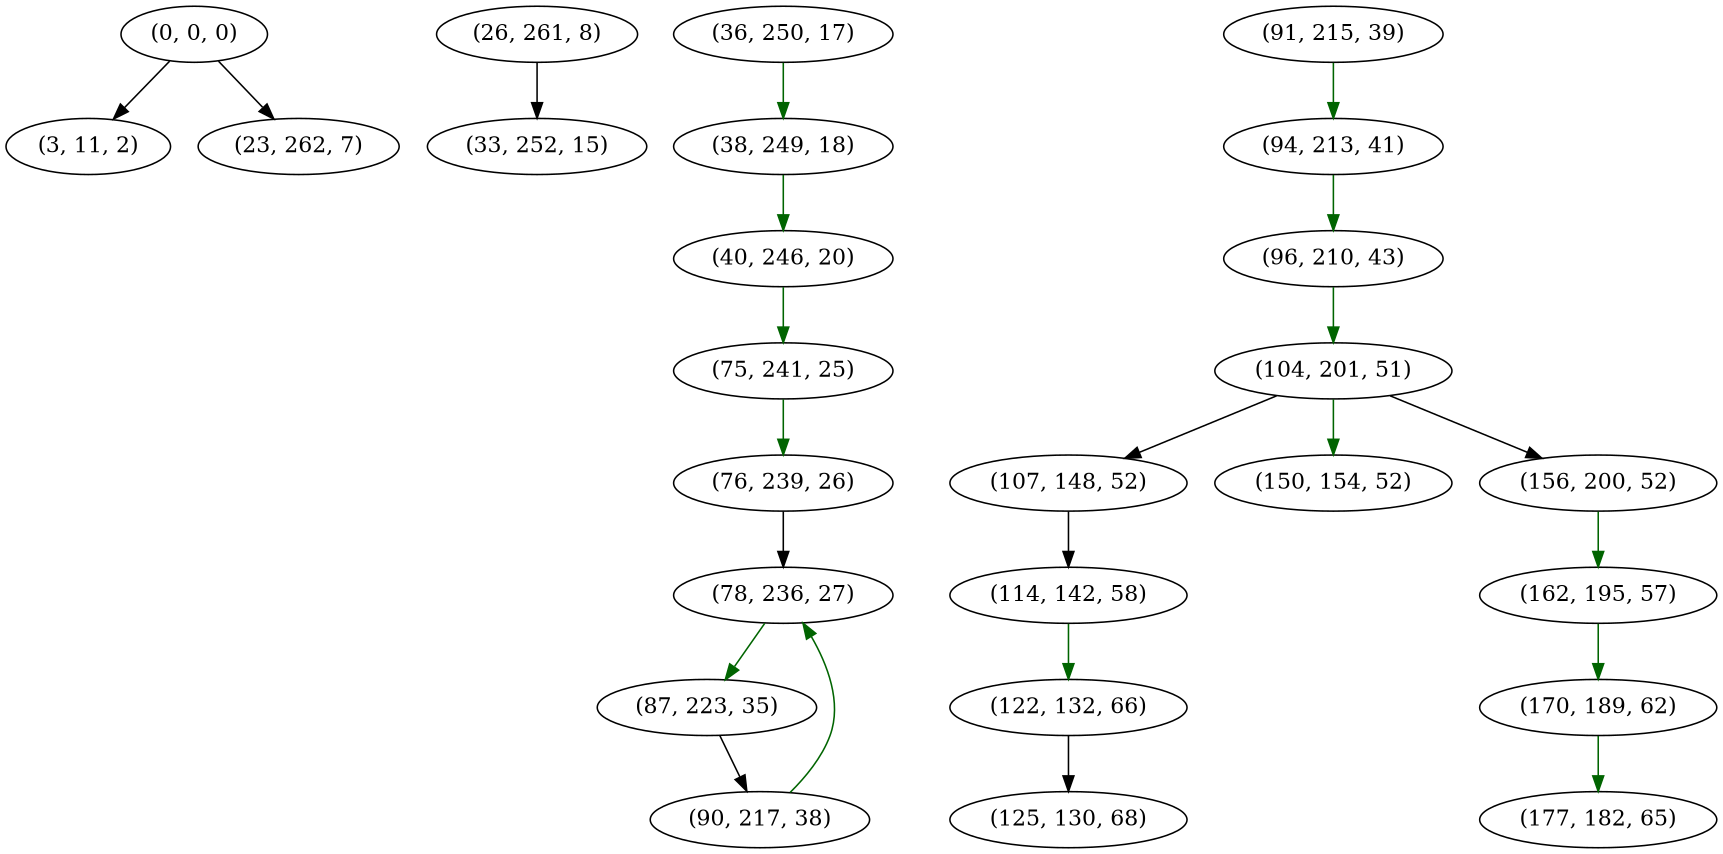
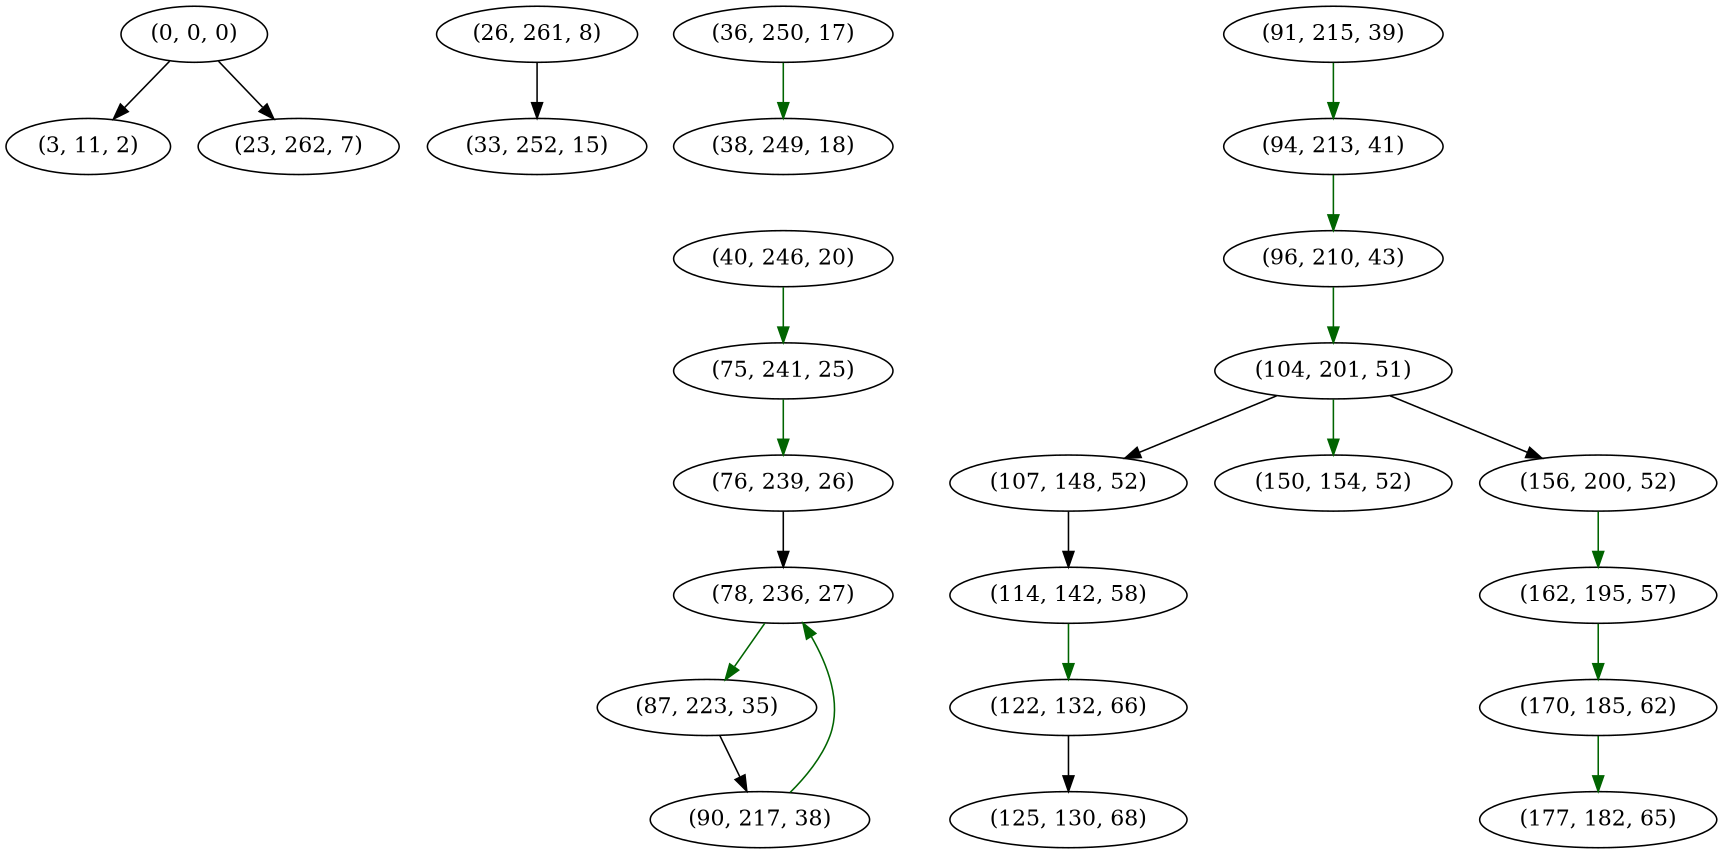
edge "(38, 249, 18)" -> "(40, 246, 20)": removed
node "(170, 189, 62)": label "(170, 189, 62)" -> "(170, 185, 62)"
